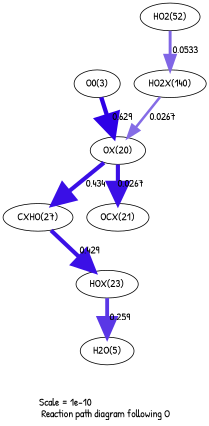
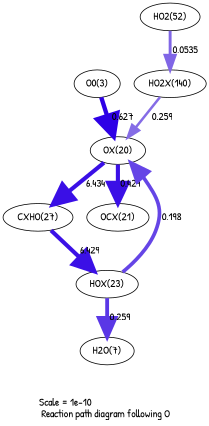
edge "HO2(52)" -> "HO2X(140)": label " 0.0533" -> " 0.0535"
edge "O0(3)" -> "OX(20)": label " 0.629" -> " 0.627"
edge "HO2X(140)" -> "OX(20)": label " 0.0267" -> " 0.259"
edge "OX(20)" -> "CXHO(27)": label " 0.434" -> " 6.434"
edge "OX(20)" -> "OCX(21)": label " 0.0267" -> " 0.429"
edge "HOX(23)" -> "OX(20)": added, label "0.198"
edge "CXHO(27)" -> "HOX(23)": label " 0.429" -> " 6.429"
node "H2O(5)": label "H2O(5)" -> "H2O(7)"
